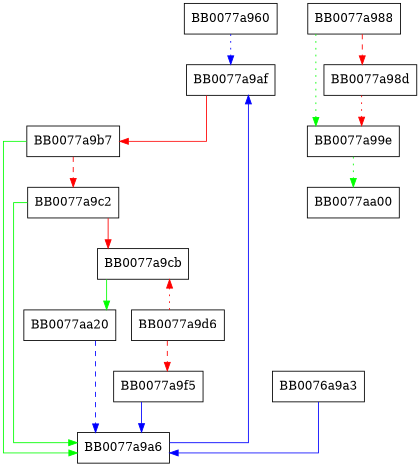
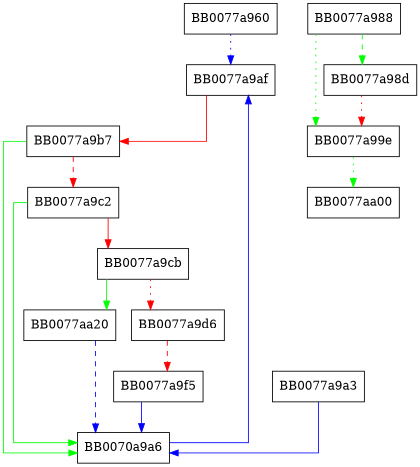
edge "BB0077a988" -> "BB0077a98d": color red -> green
edge "BB0077a9d6" -> "BB0077a9cb": reversed
node "BB0076a9a3": label "BB0076a9a3" -> "BB0077a9a3"
node "BB0077a9a6": label "BB0077a9a6" -> "BB0070a9a6"
